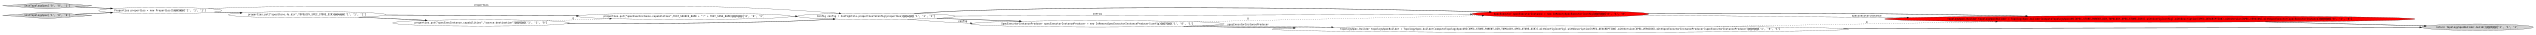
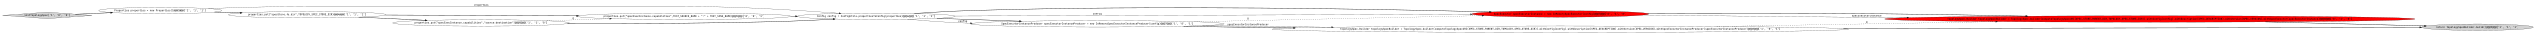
node "initTopologySpec['0', '0', '1']": removed
